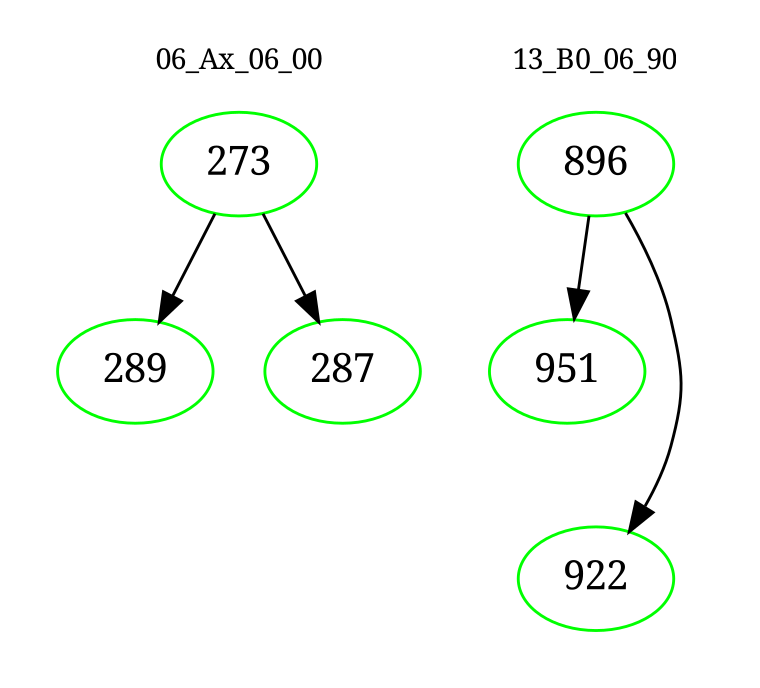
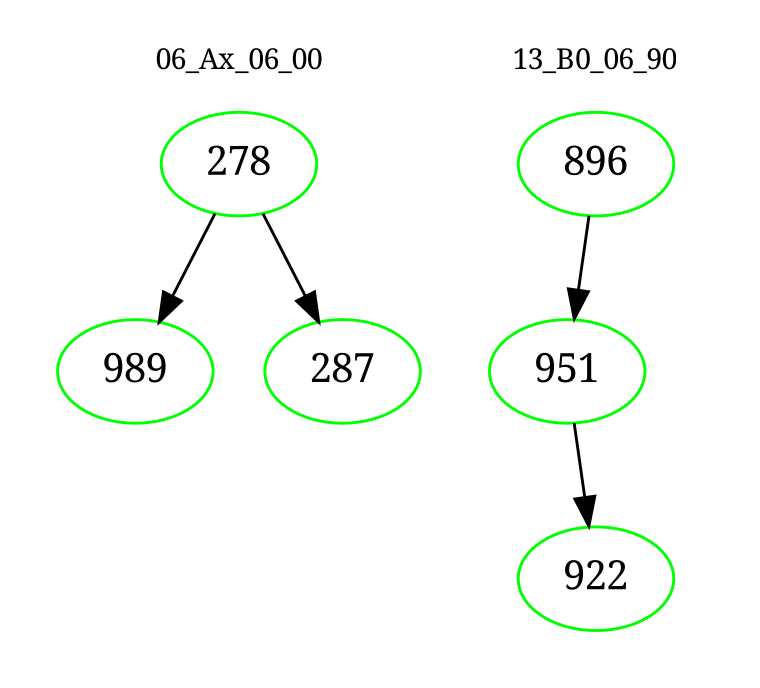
node "273": label "273" -> "278"
edge "896" -> "922": now "951" -> "922"
node "289": label "289" -> "989"
